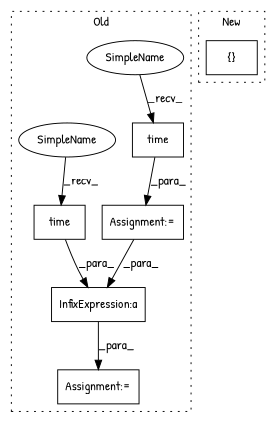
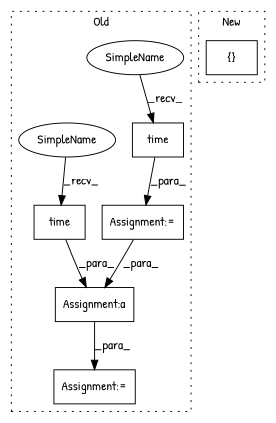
node "InfixExpression:a": label "InfixExpression:a" -> "Assignment:a"
